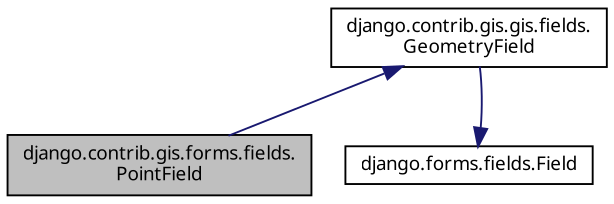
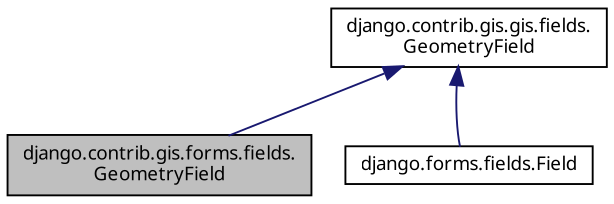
edge "django.contrib.gis.gis.fields. GeometryField" -> "django.forms.fields.Field": reversed
node "django.contrib.gis.forms.fields. PointField": label "django.contrib.gis.forms.fields. PointField" -> "django.contrib.gis.forms.fields. GeometryField"
